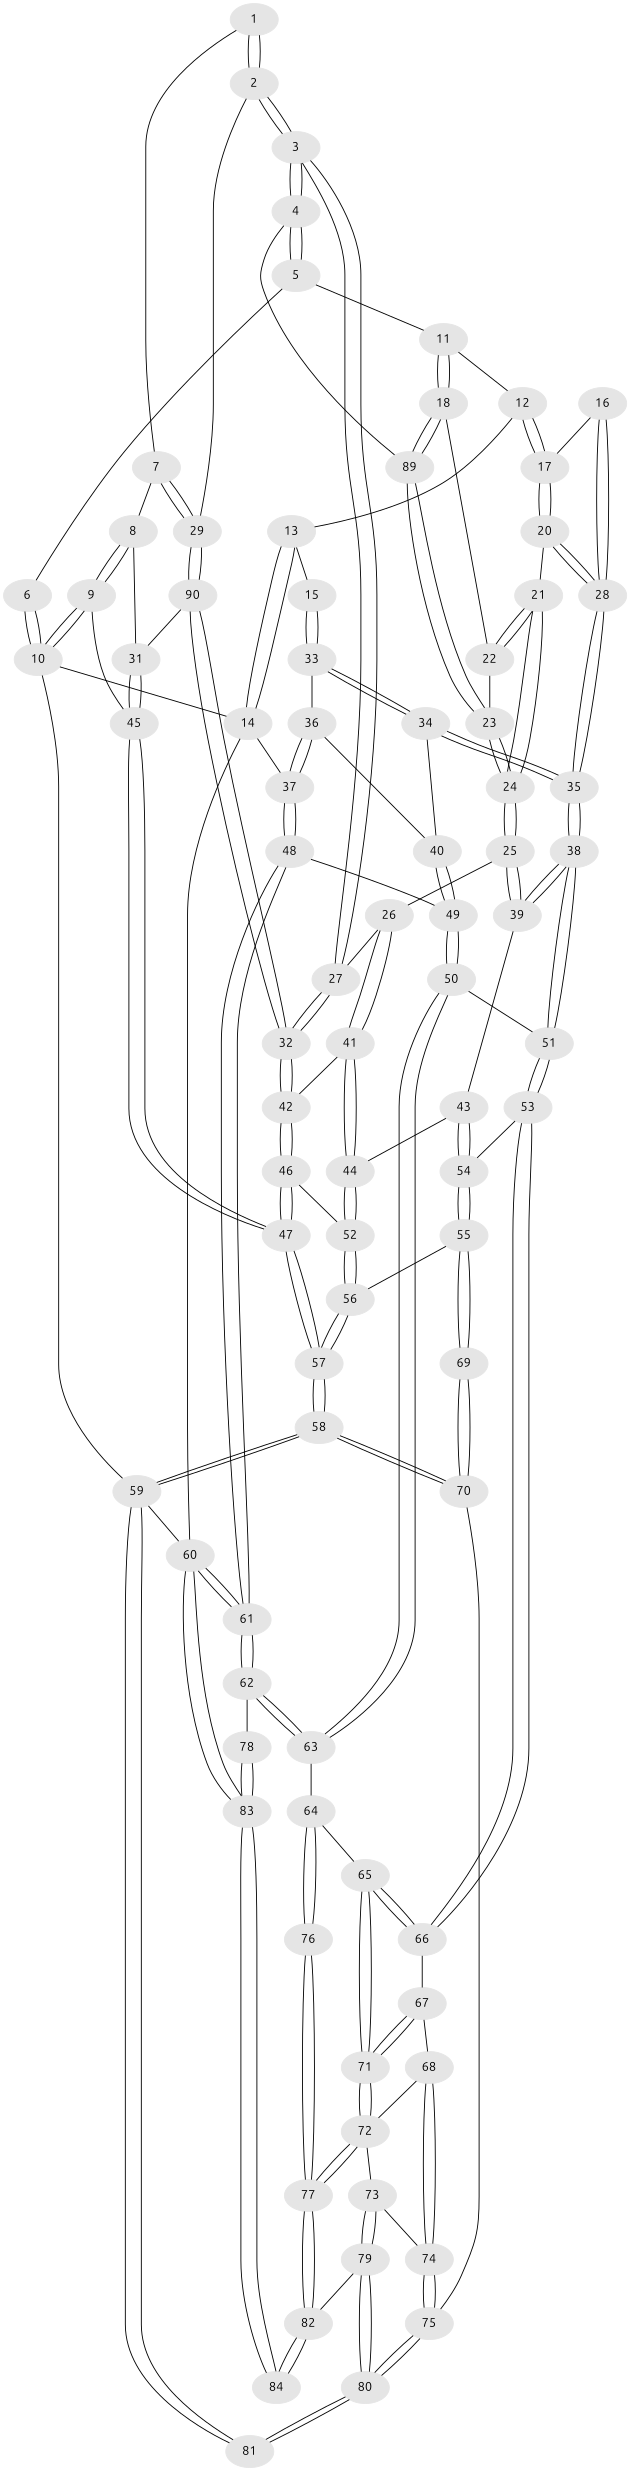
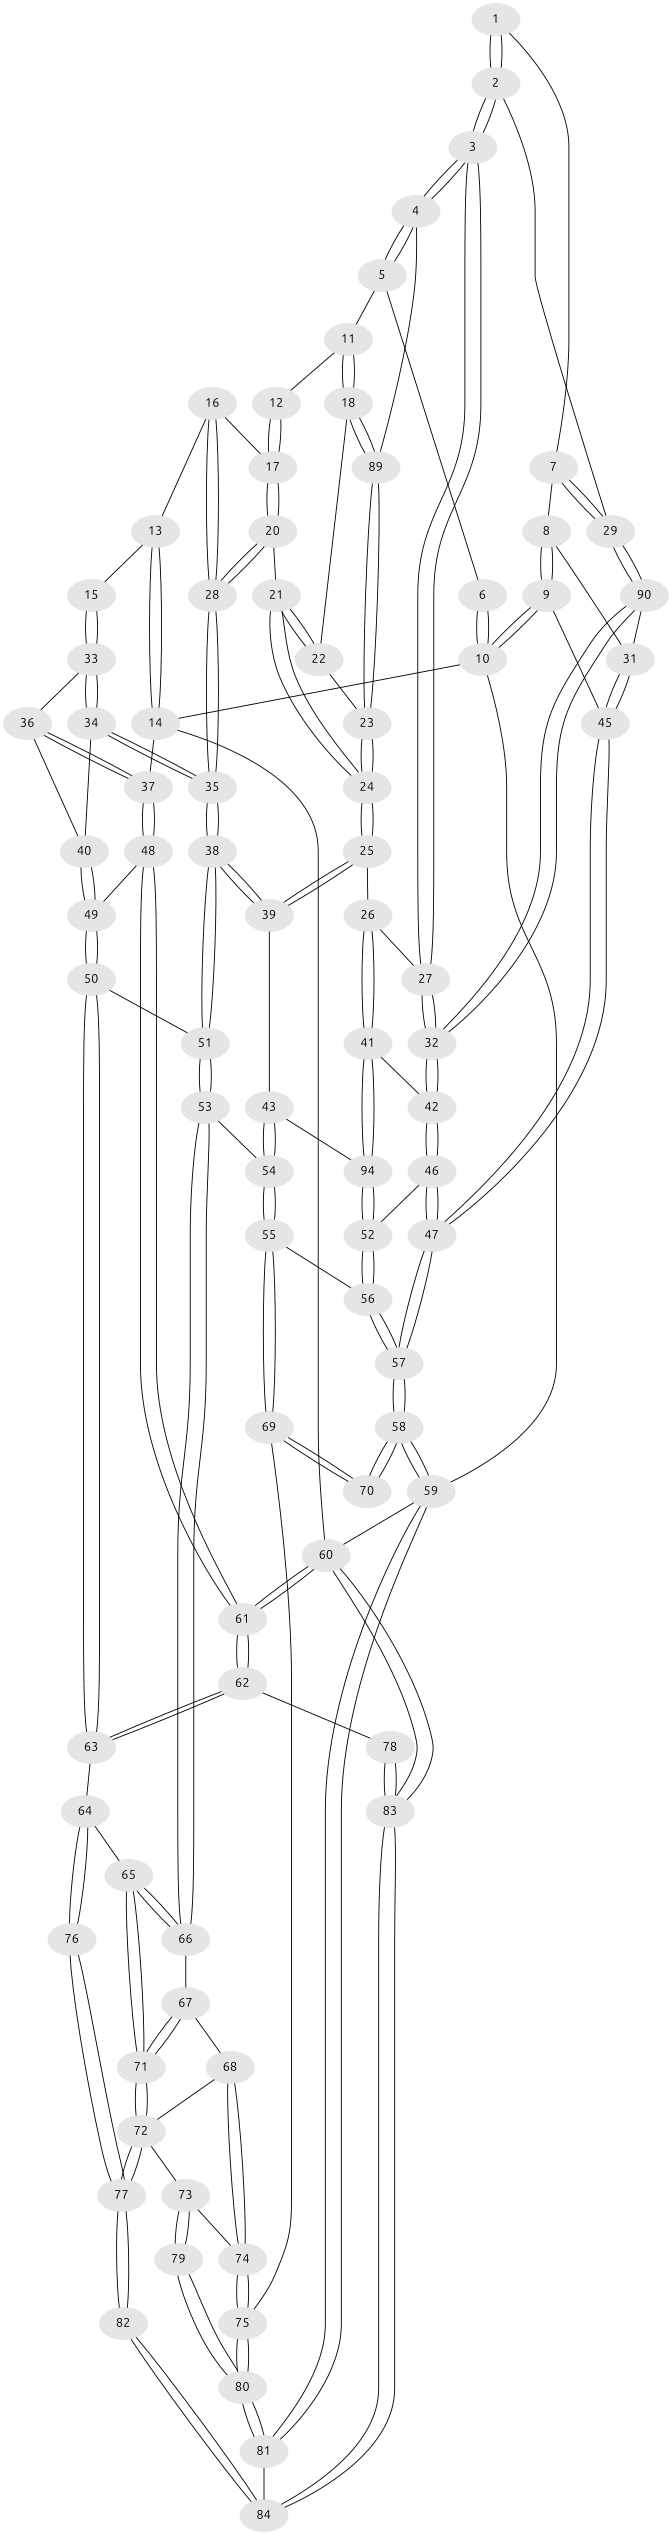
edge "12" -- "13": now "16" -- "13"
node "44": label "44" -> "94"
edge "70" -- "75": now "69" -- "75"
edge "79" -- "82": removed
edge "81" -- "84": added
